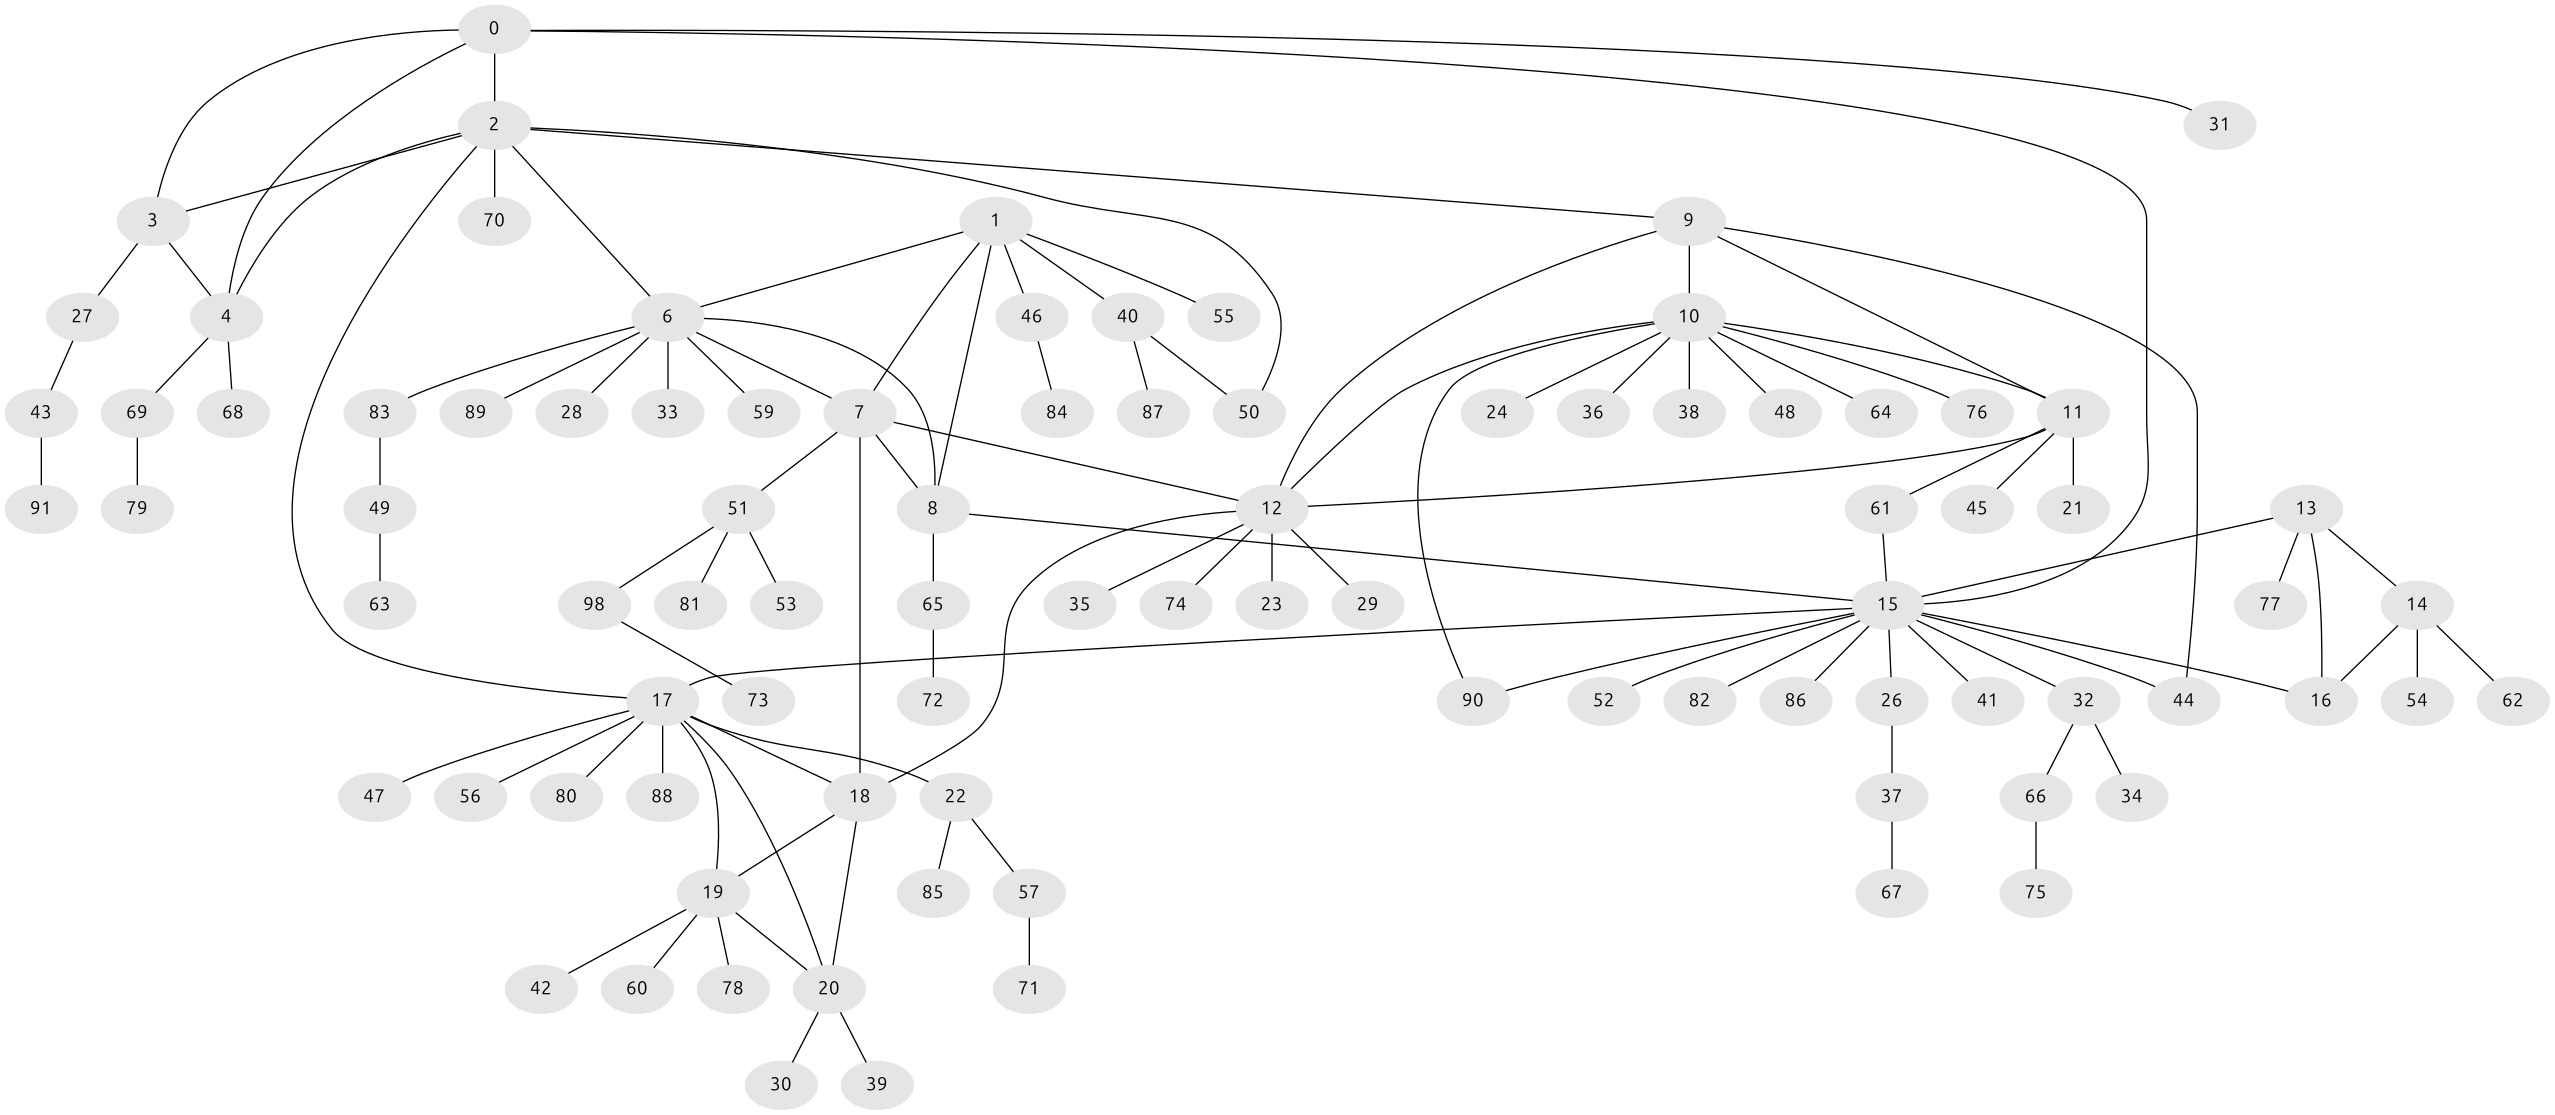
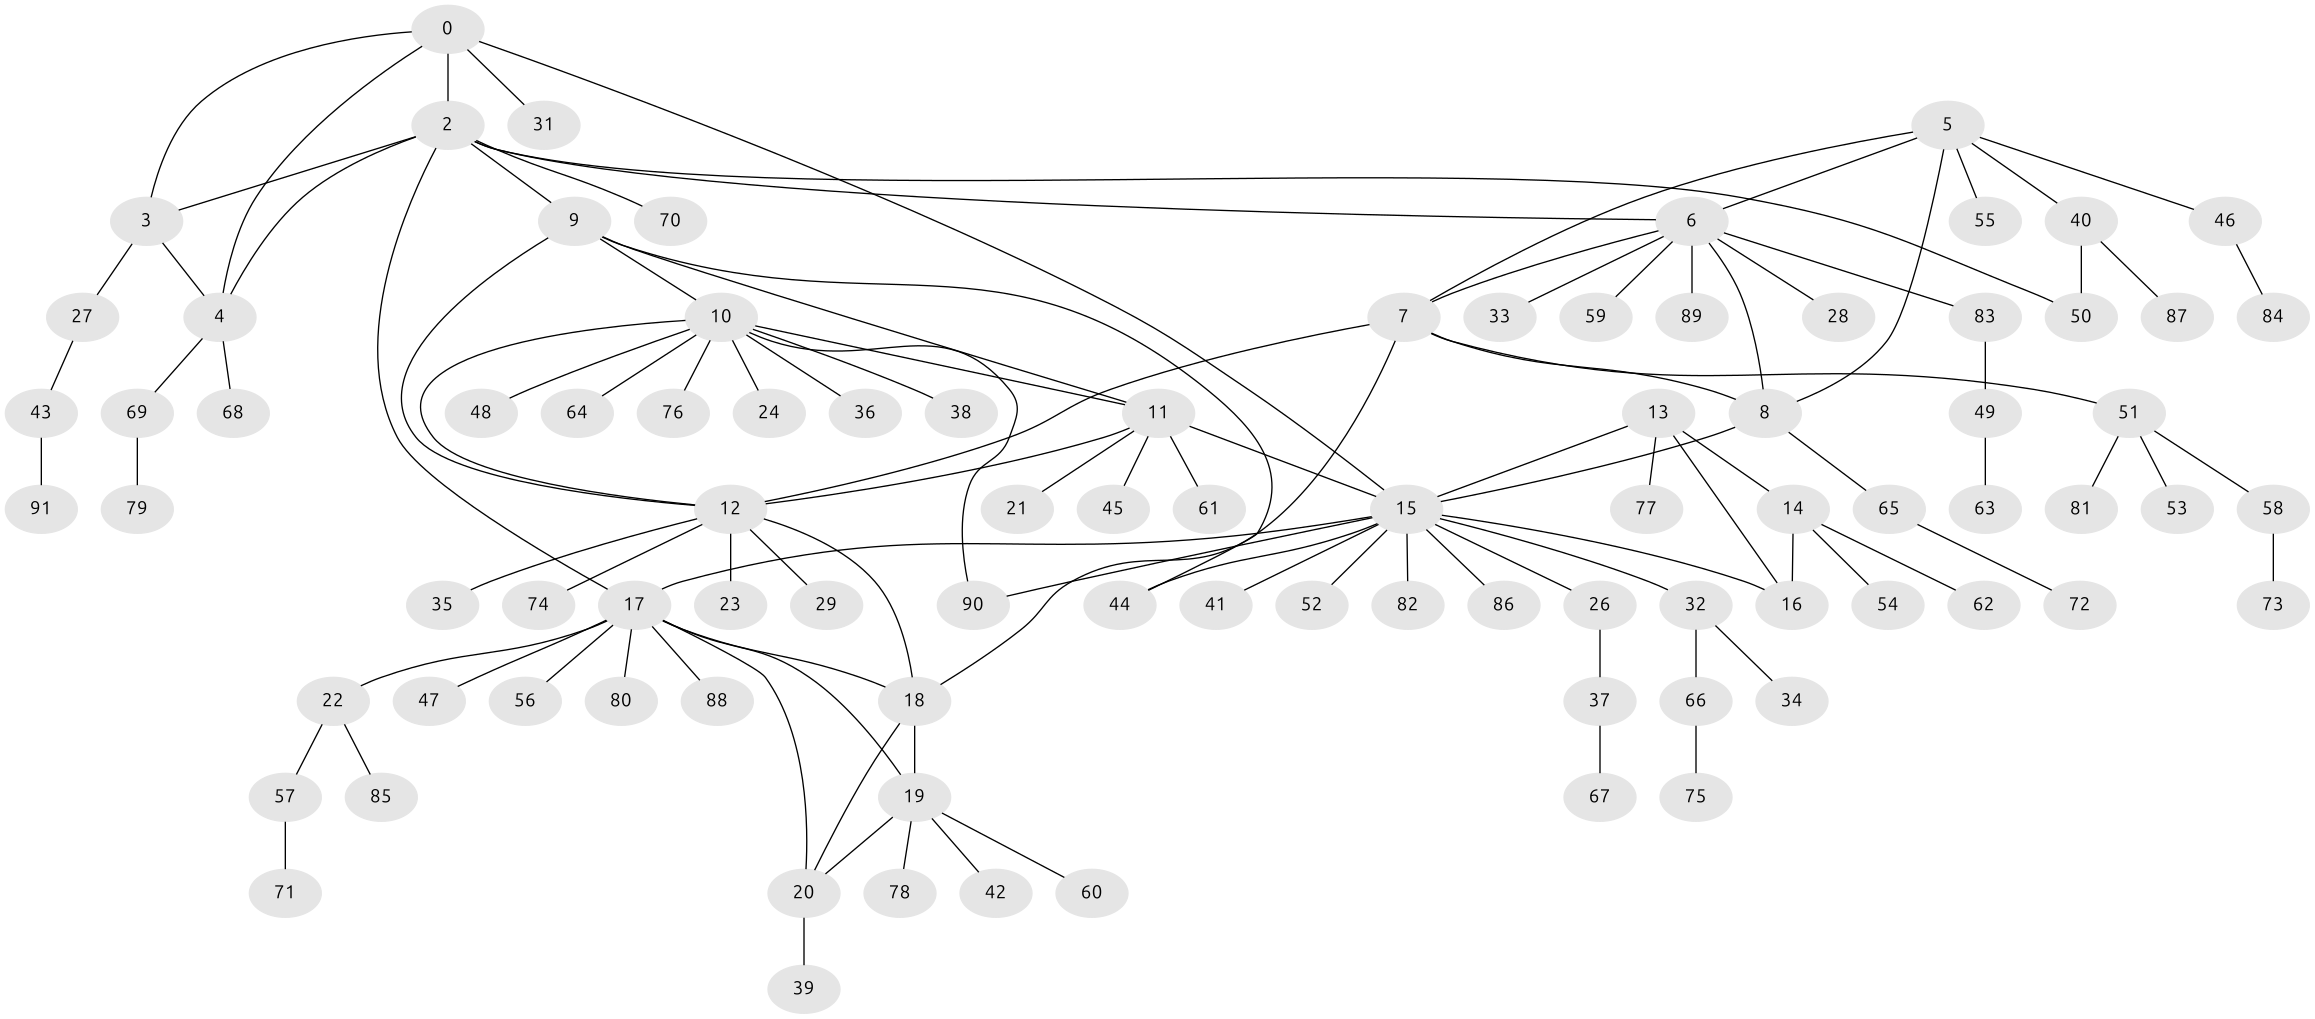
node "1": label "1" -> "5"
edge "61" -- "15": now "11" -- "15"
node "98": label "98" -> "58"
node "30": removed
